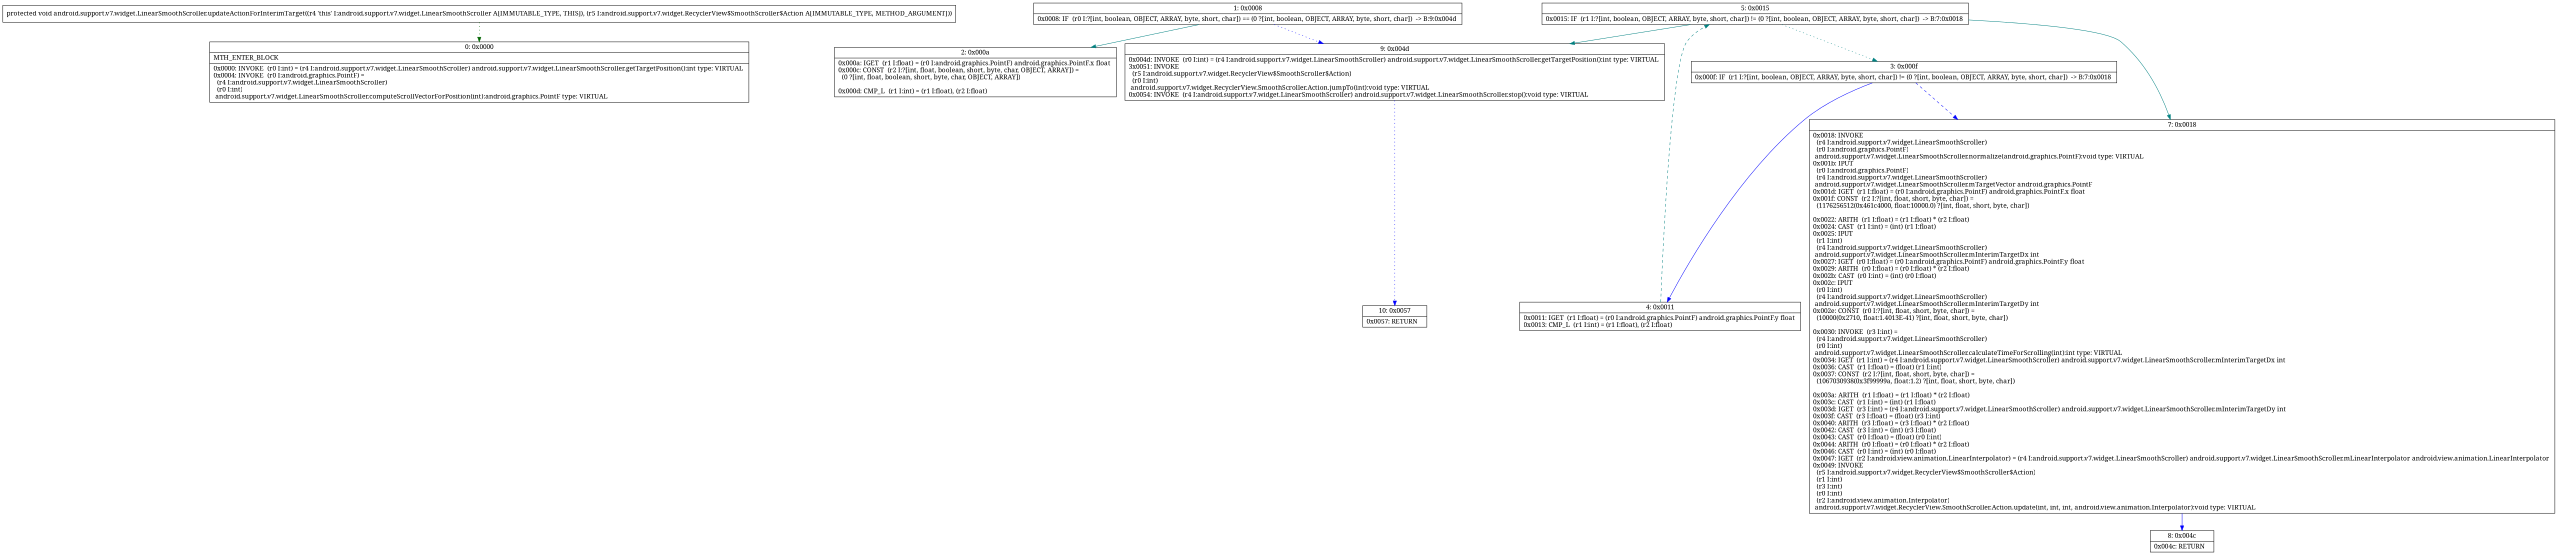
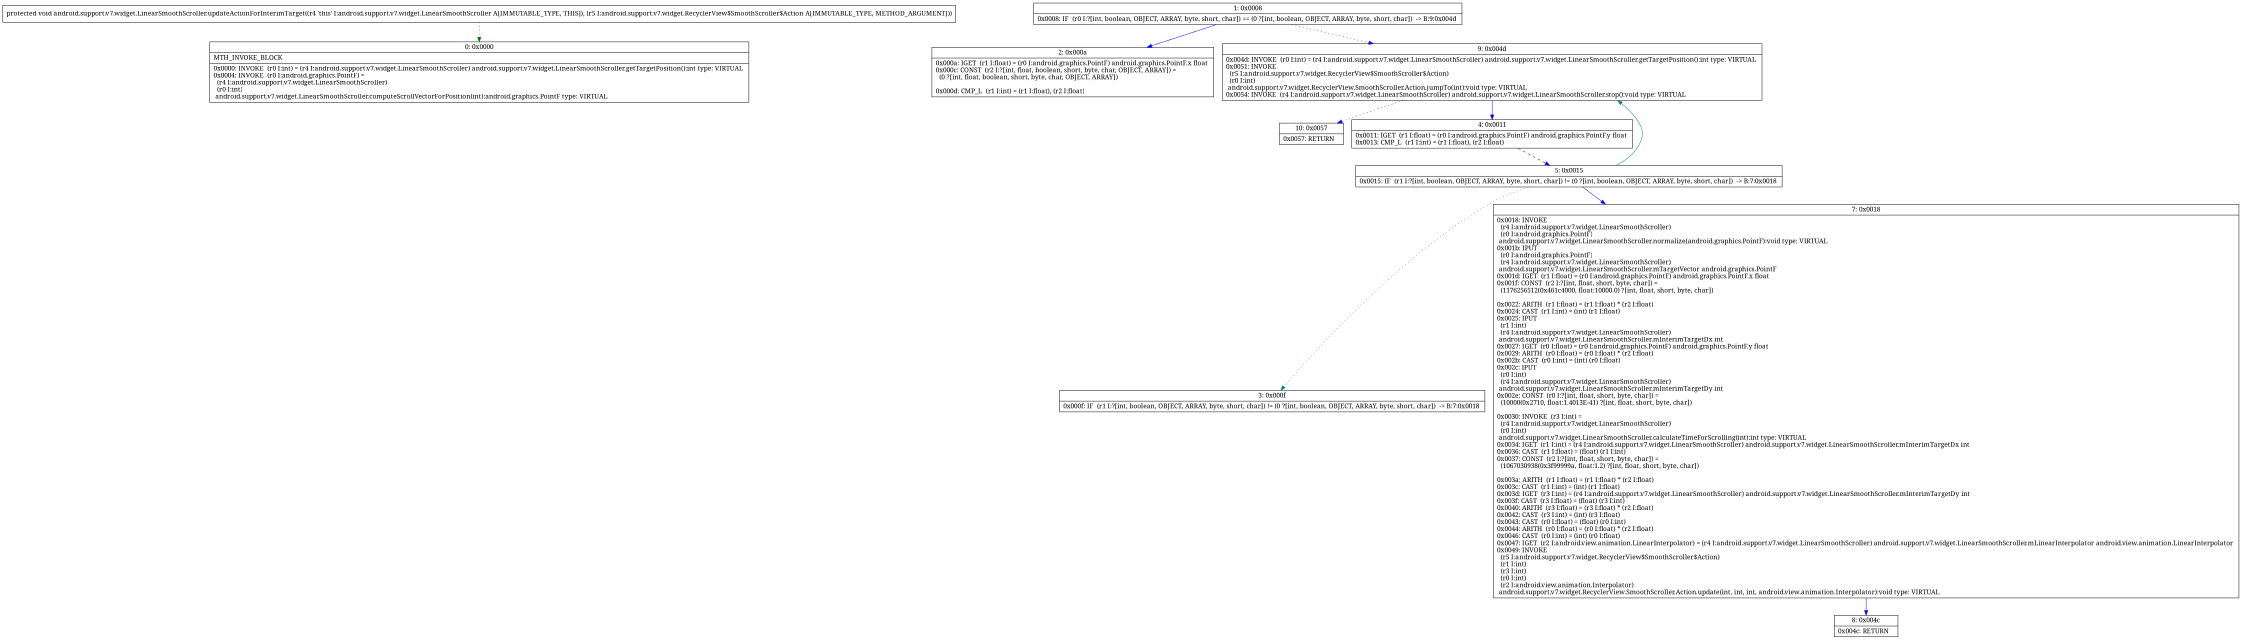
edge "5: 0x0015" -> "7: 0x0018": color teal -> blue
edge "1: 0x0008" -> "2: 0x000a": color teal -> blue
node "0: 0x0000": text "MTH_ENTER_BLOCK" -> "MTH_INVOKE_BLOCK"
node "9: 0x004d": text "3x0051: INVOKE" -> "0x0051: INVOKE"
edge "3: 0x000f" -> "7: 0x0018": removed
edge "4: 0x0011" -> "5: 0x0015": color teal -> blue
edge "3: 0x000f" -> "4: 0x0011": now "9: 0x004d" -> "4: 0x0011"
